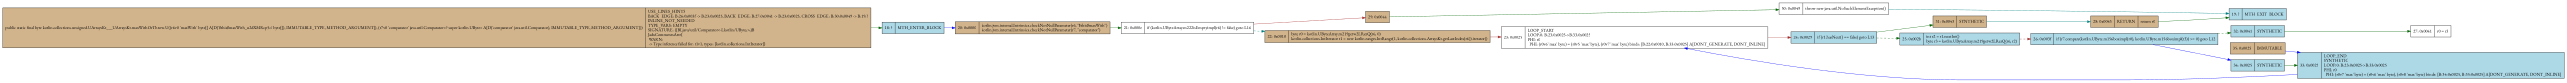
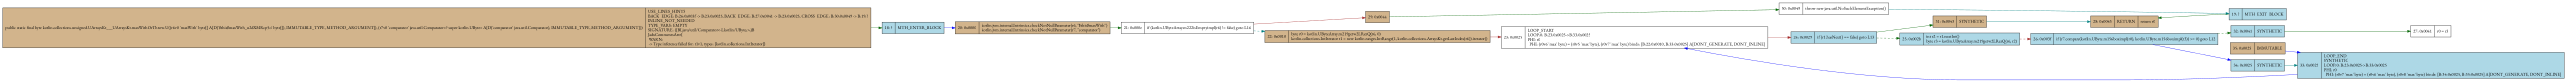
edge "28: 0x0043" -> "19: ?": reversed
edge "34: 0x0025" -> "33: 0x0025": color darkgreen -> teal
